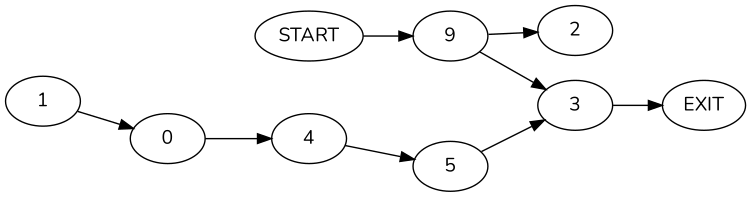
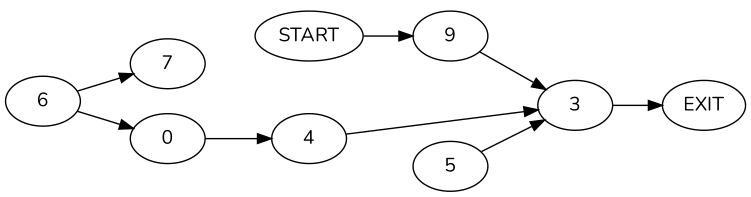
node "2": removed
node "7": added
node "1": label "1" -> "6"
edge "4" -> "5": now "4" -> "3"
